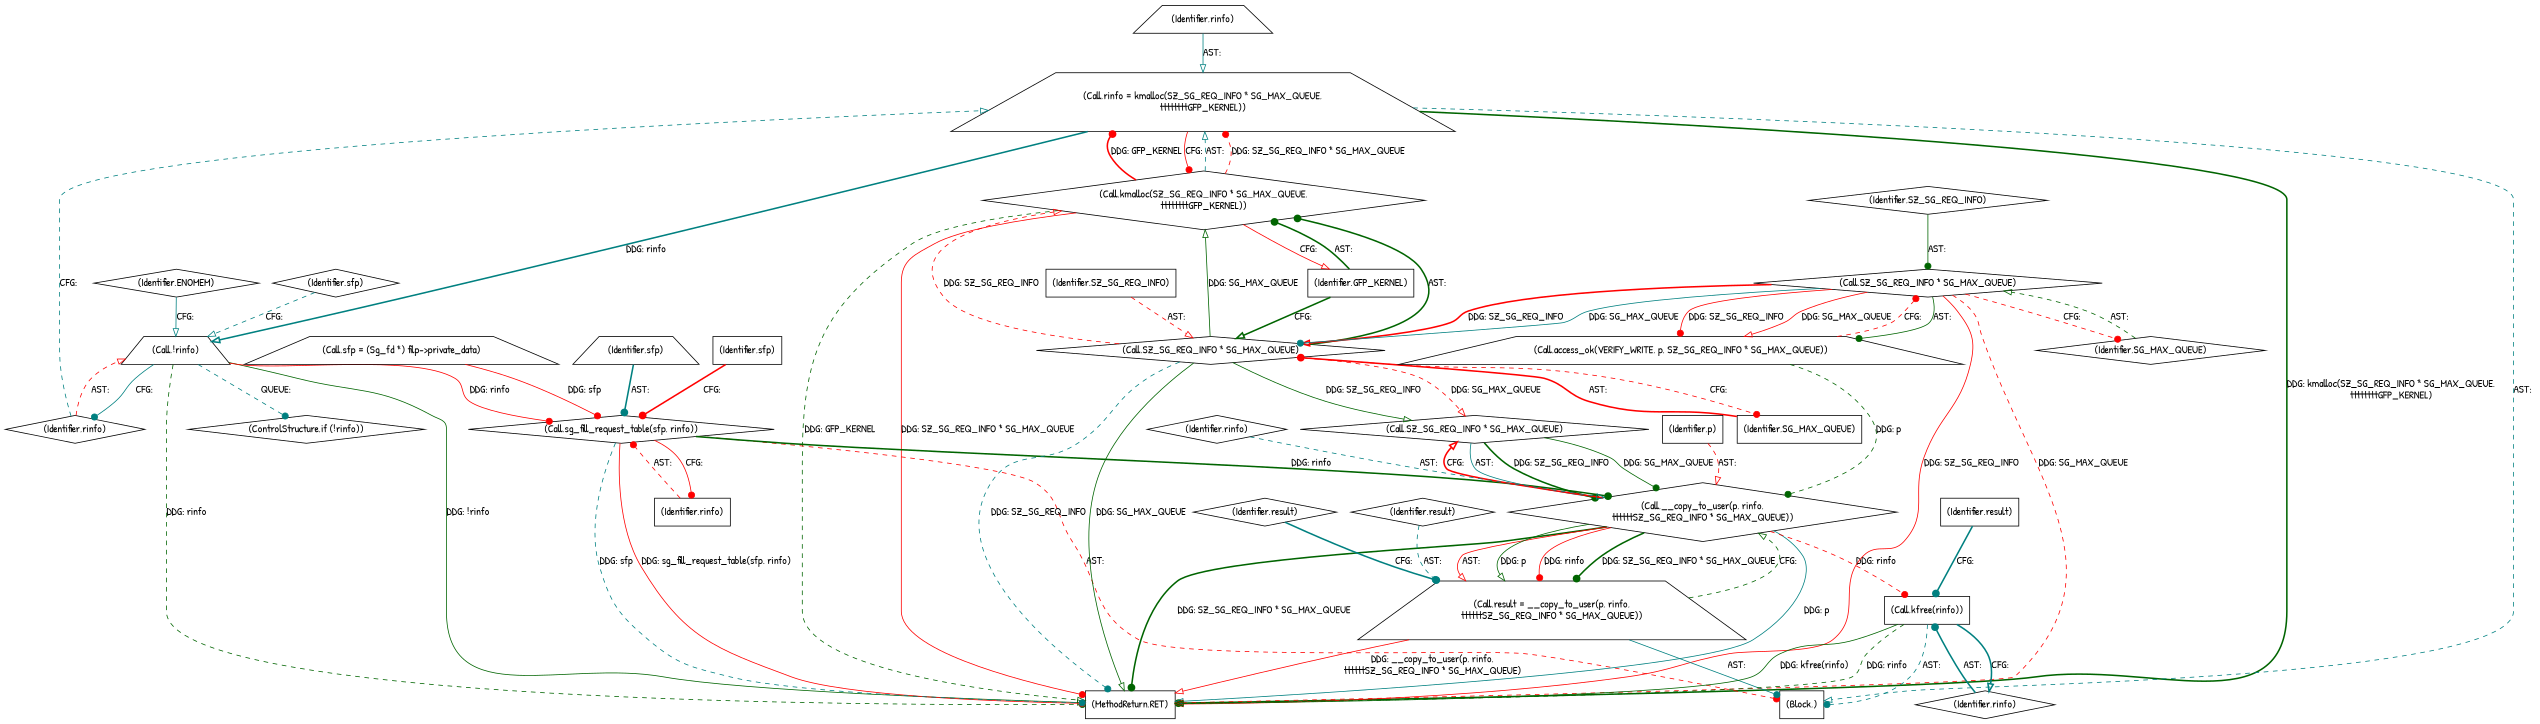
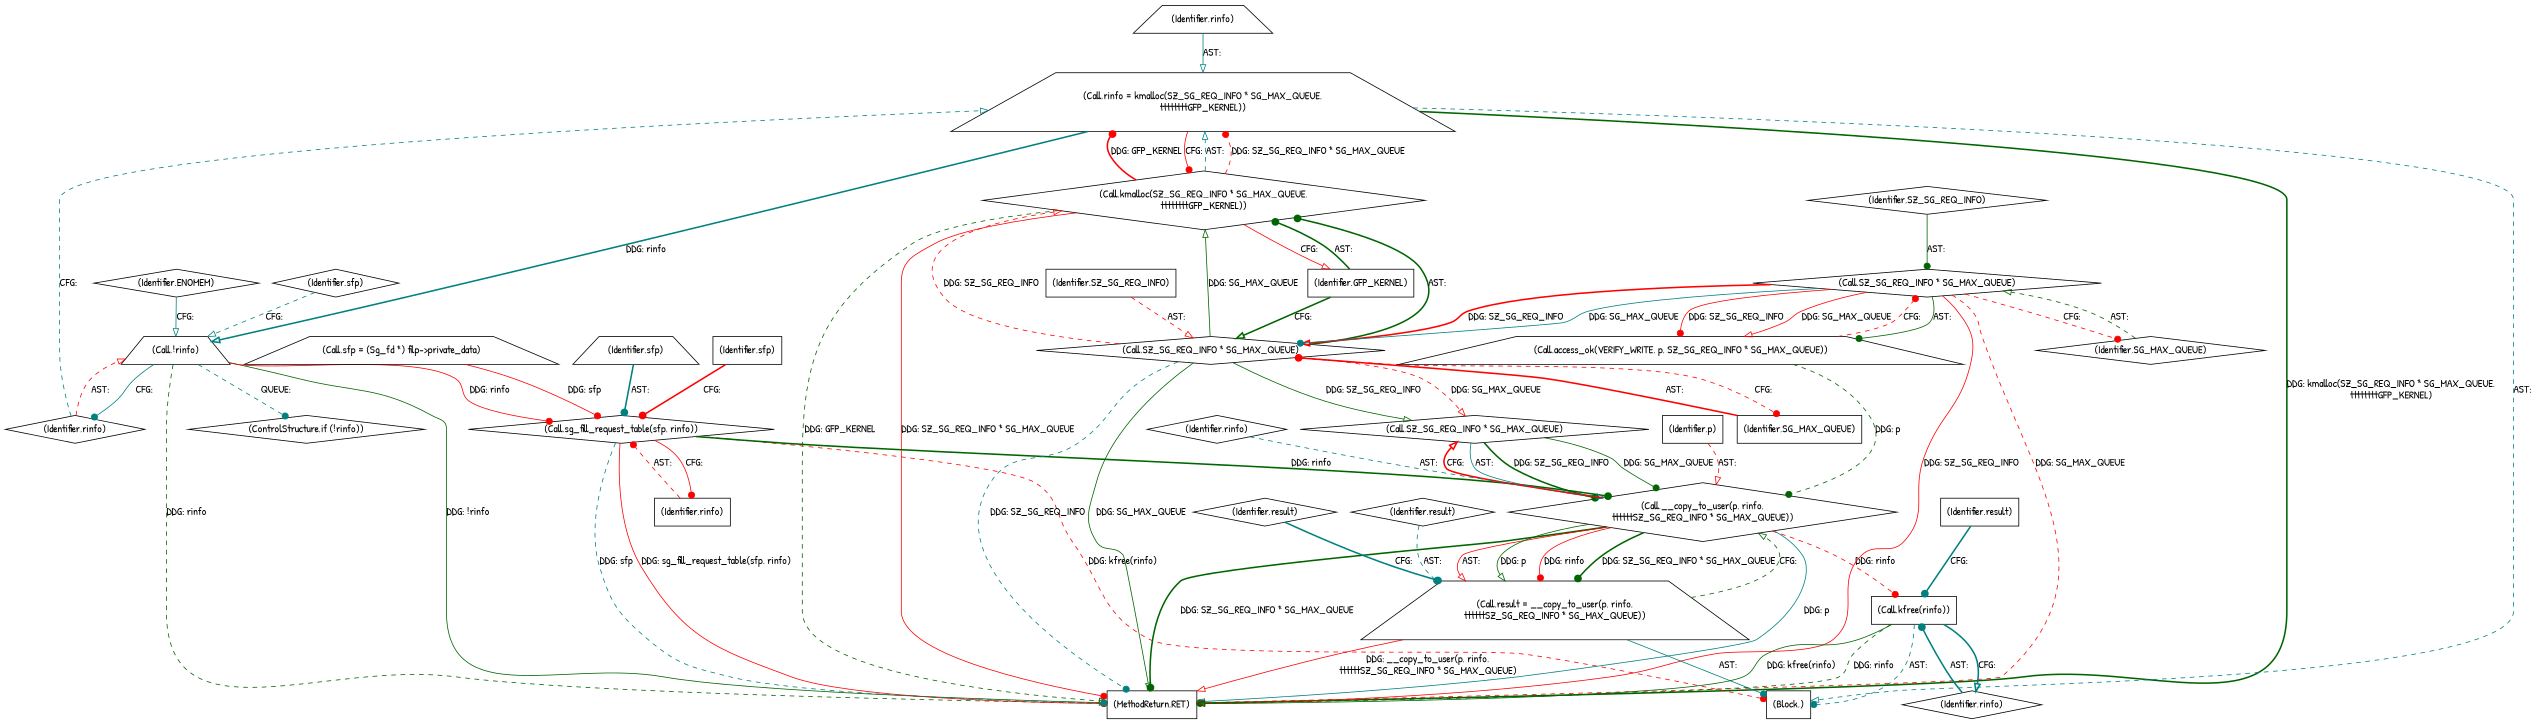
edge "(Call,sg_fill_request_table(sfp, rinfo))" -> "(Block,)": label "AST: " -> "DDG: kfree(rinfo)"
